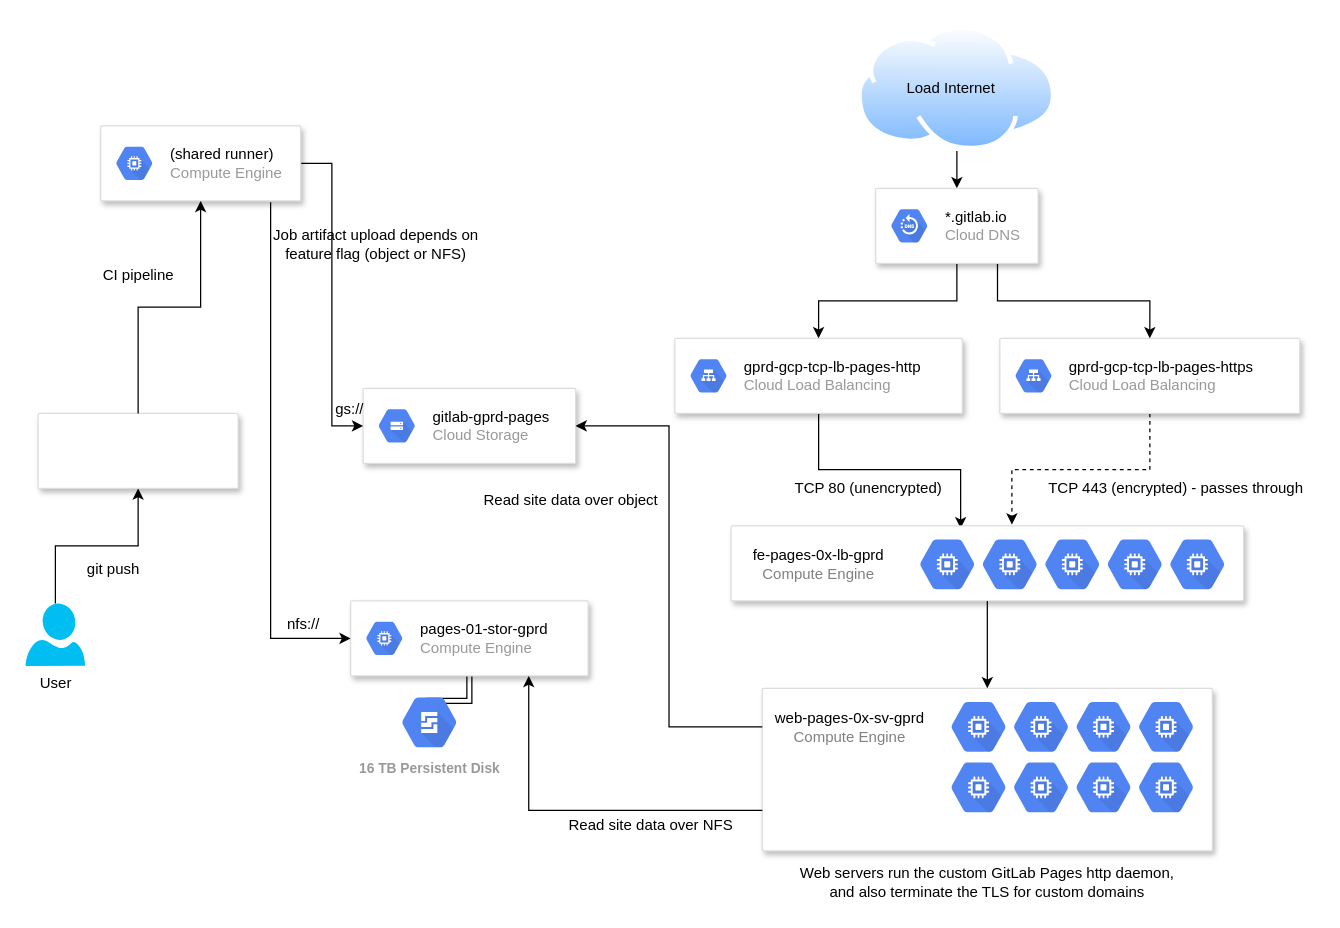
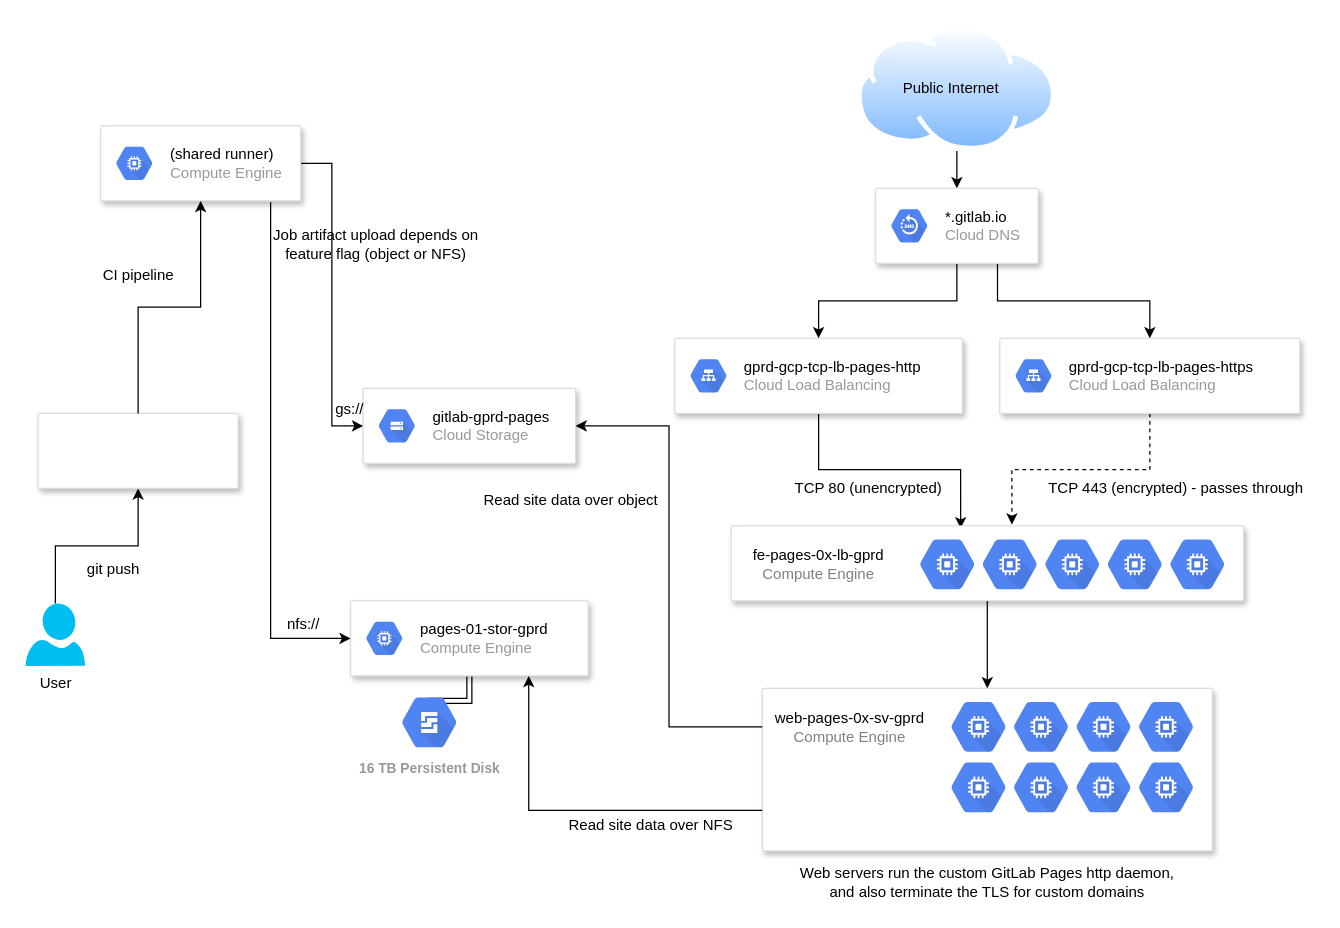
node "Load Internet": label "Load Internet" -> "Public Internet"
